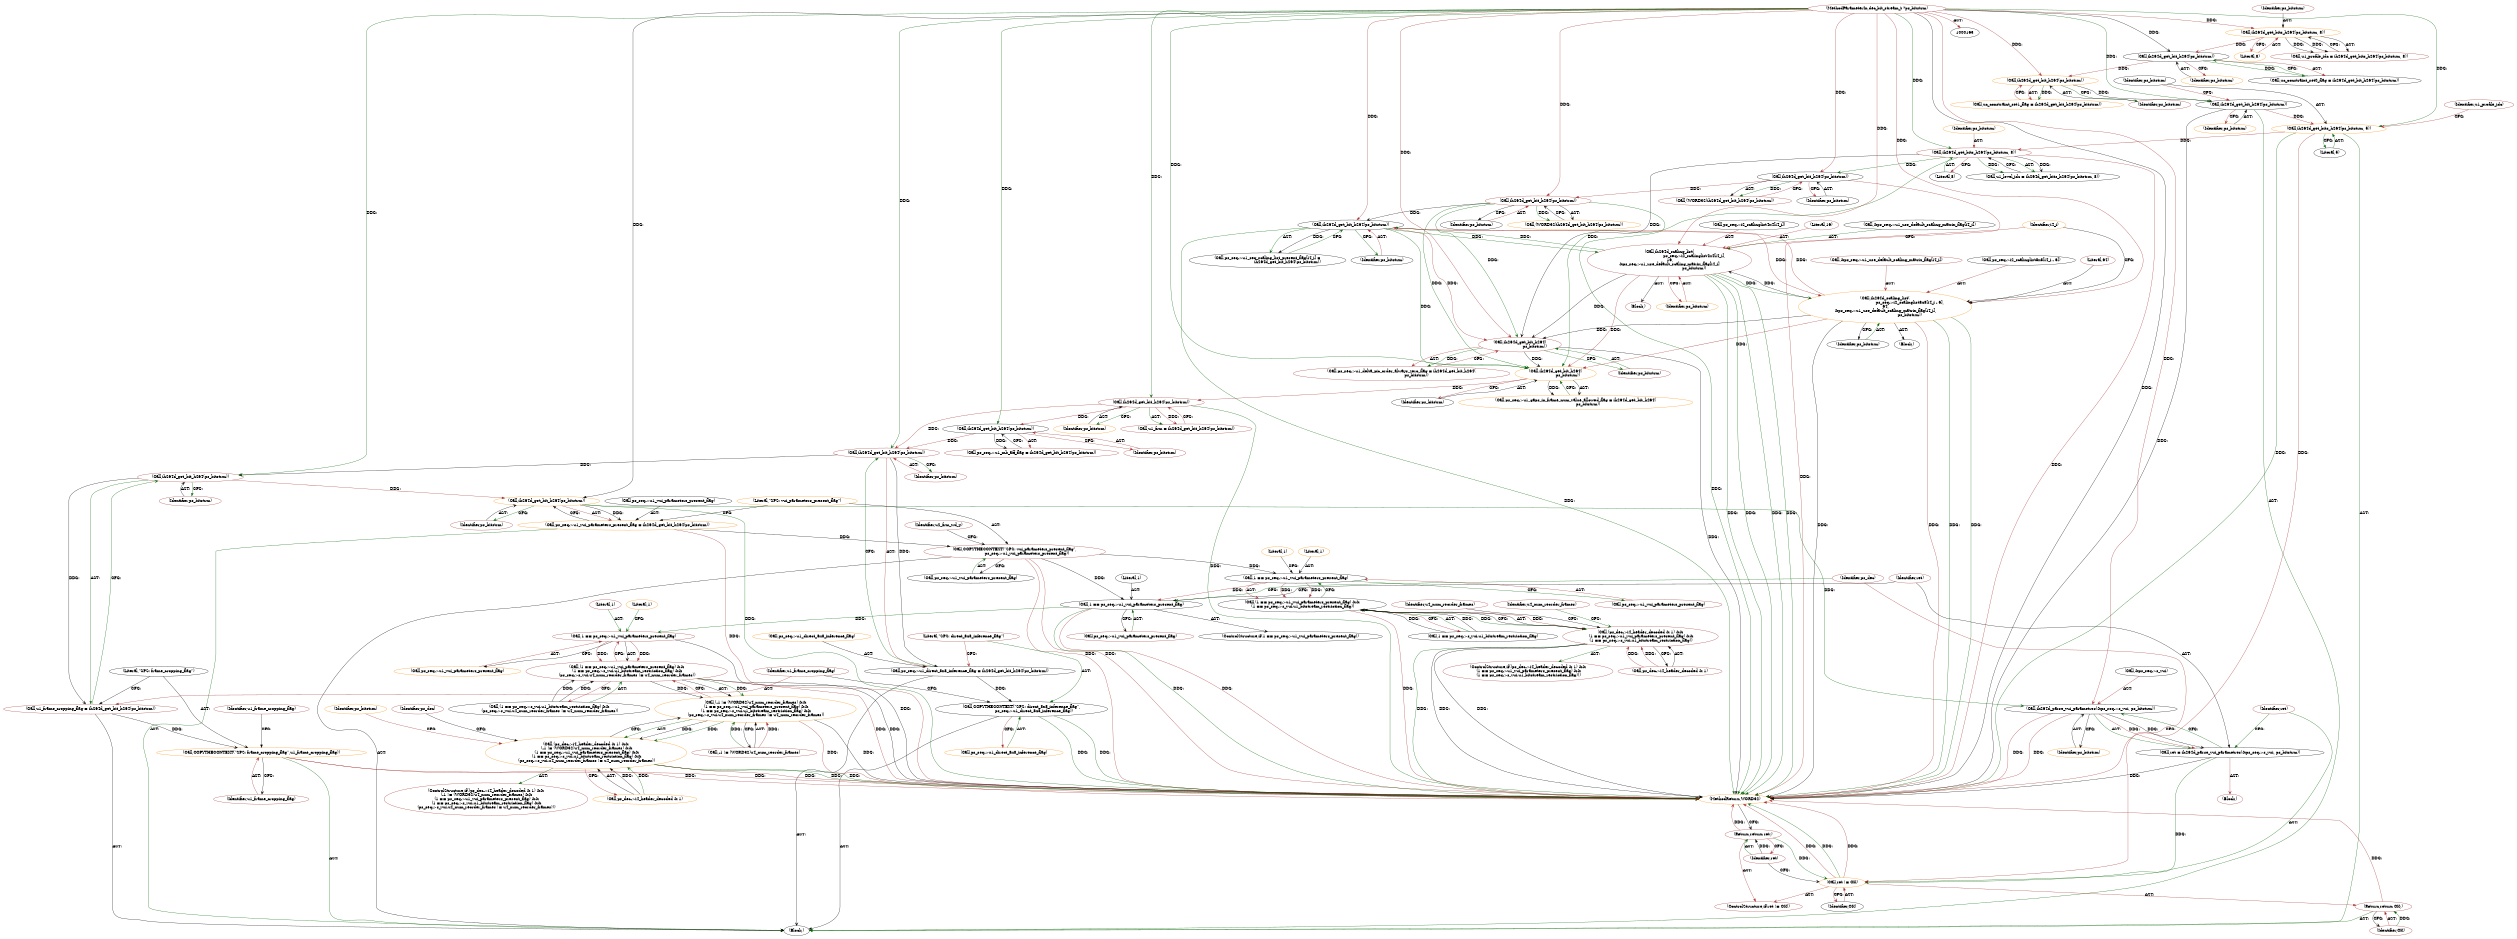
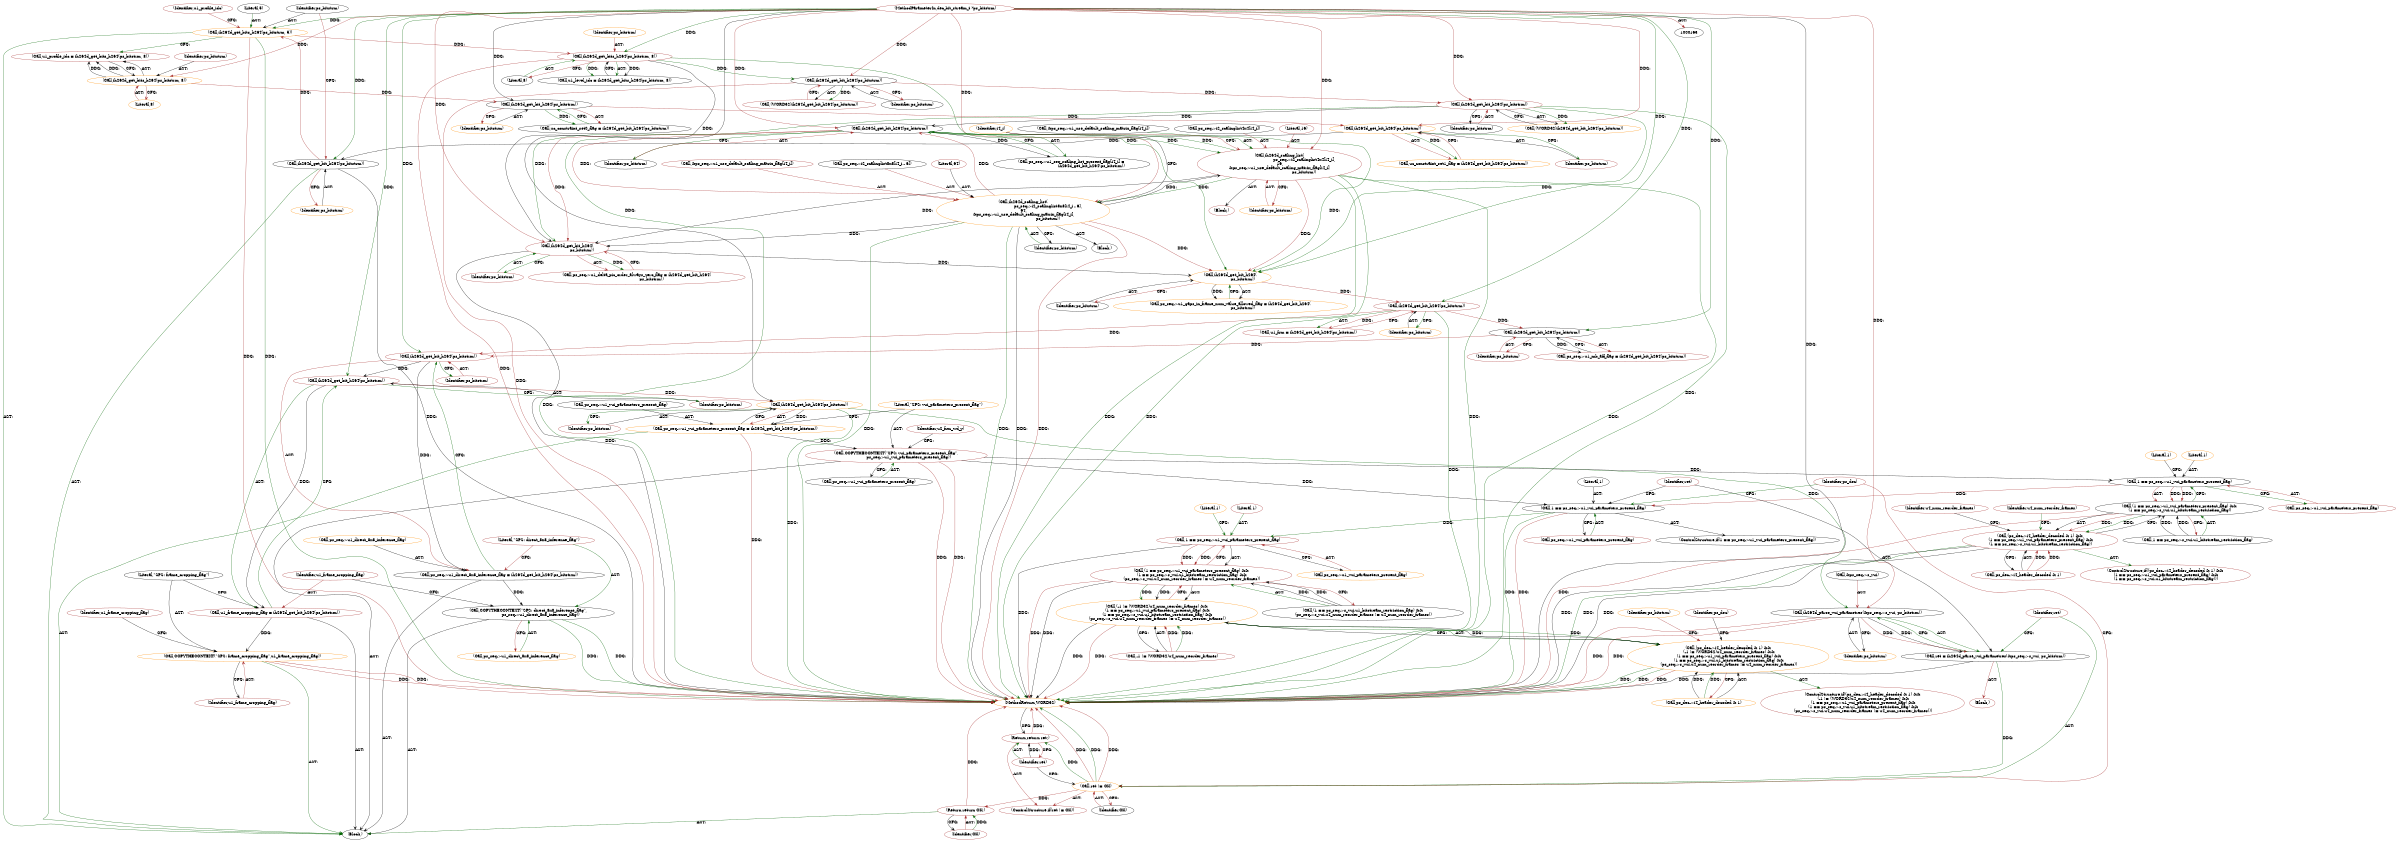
edge "(Call,ih264d_get_bits_h264(ps_bitstrm, 5))" -> "(Literal,5)": now "(Call,ih264d_get_bits_h264(ps_bitstrm, 5))" -> "(Call,u1_profile_idc = ih264d_get_bits_h264(ps_bitstrm, 8))"
edge "(Return,return ret;)" -> "(Call,ret != OK)": reversed
edge "(Call,ret != OK)" -> "(Return,return OK;)": label "AST: " -> "DDG: "
